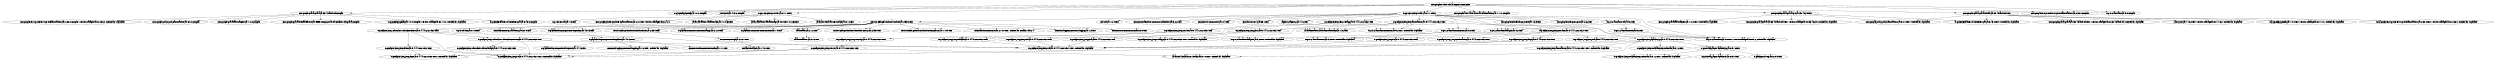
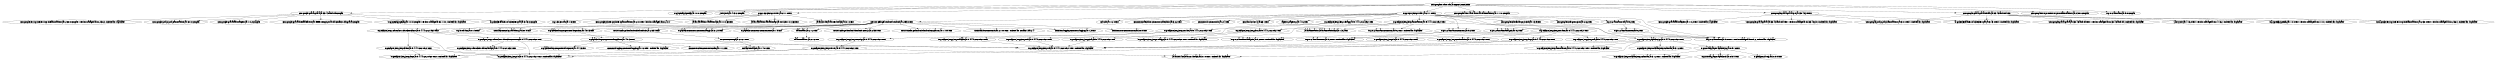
edge "org.gwtproject:gwt-user:jar:2.11.0:test" -> "org.w3c.css:sac:jar:1.3:test": reversed
